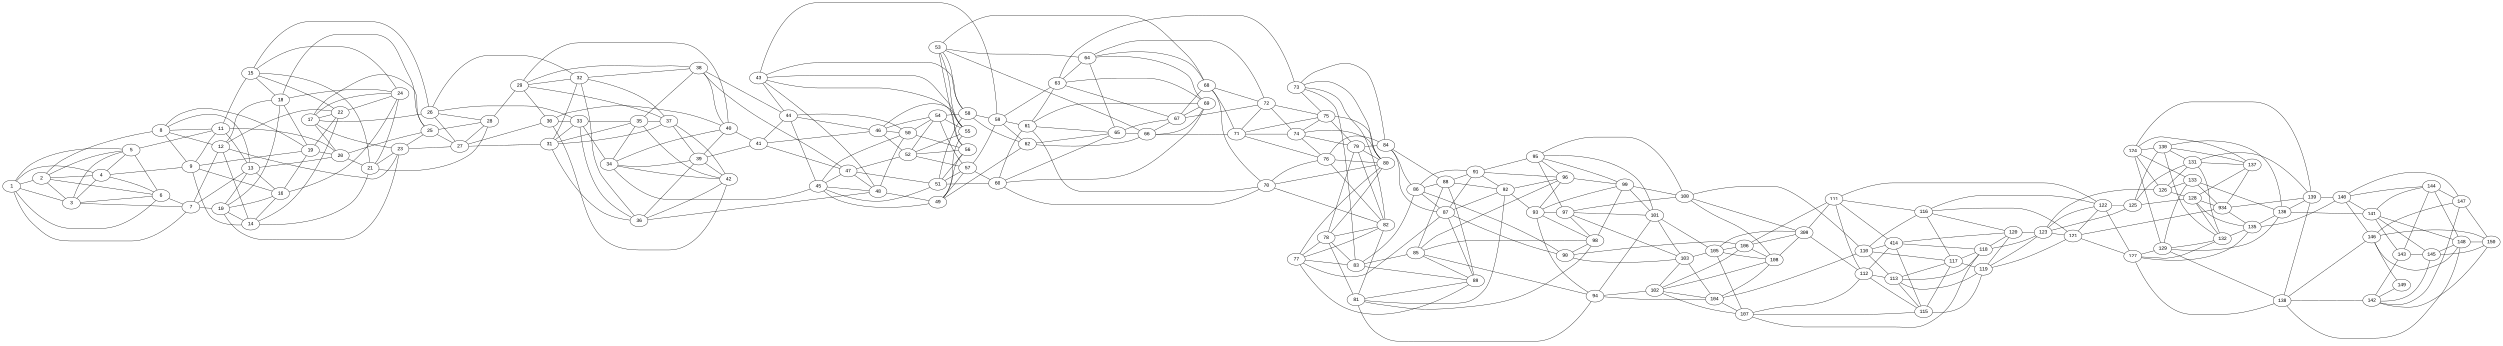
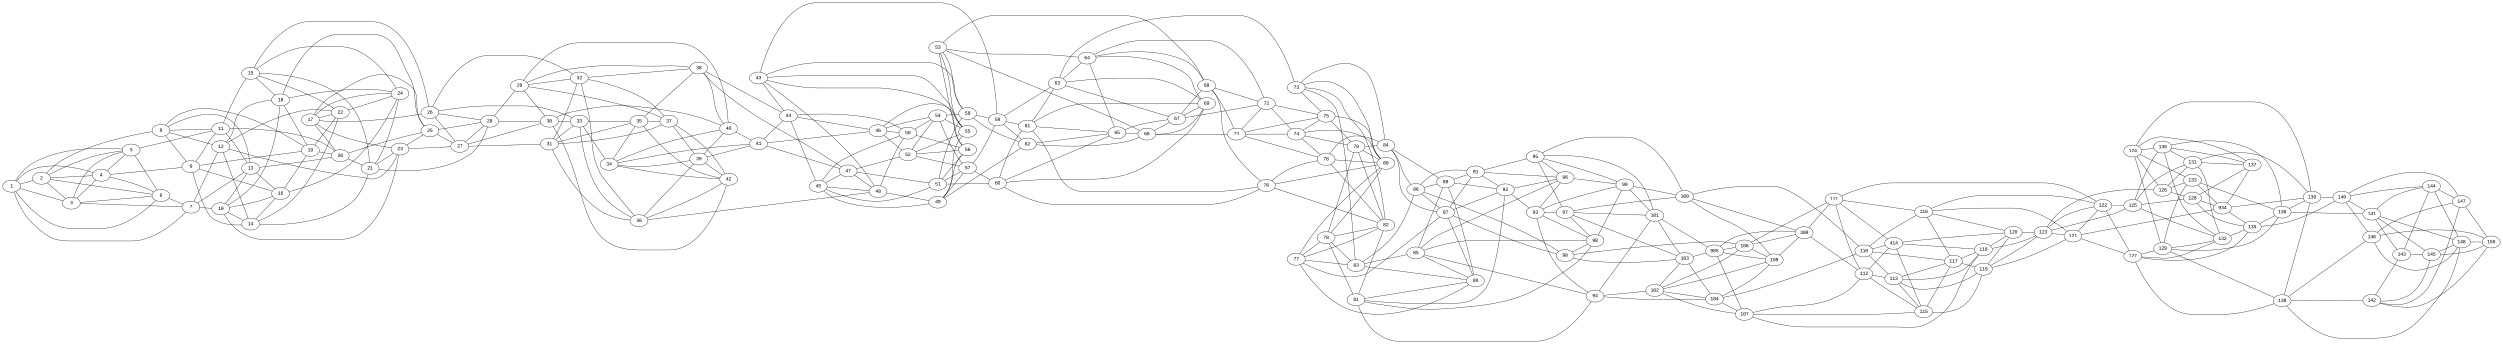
edge "28" -- "30": added
edge "34" -- "45": now "34" -- "41"
edge "128" -- "132": now "125" -- "132"
node "105": label "105" -> "905"
node "149": removed
